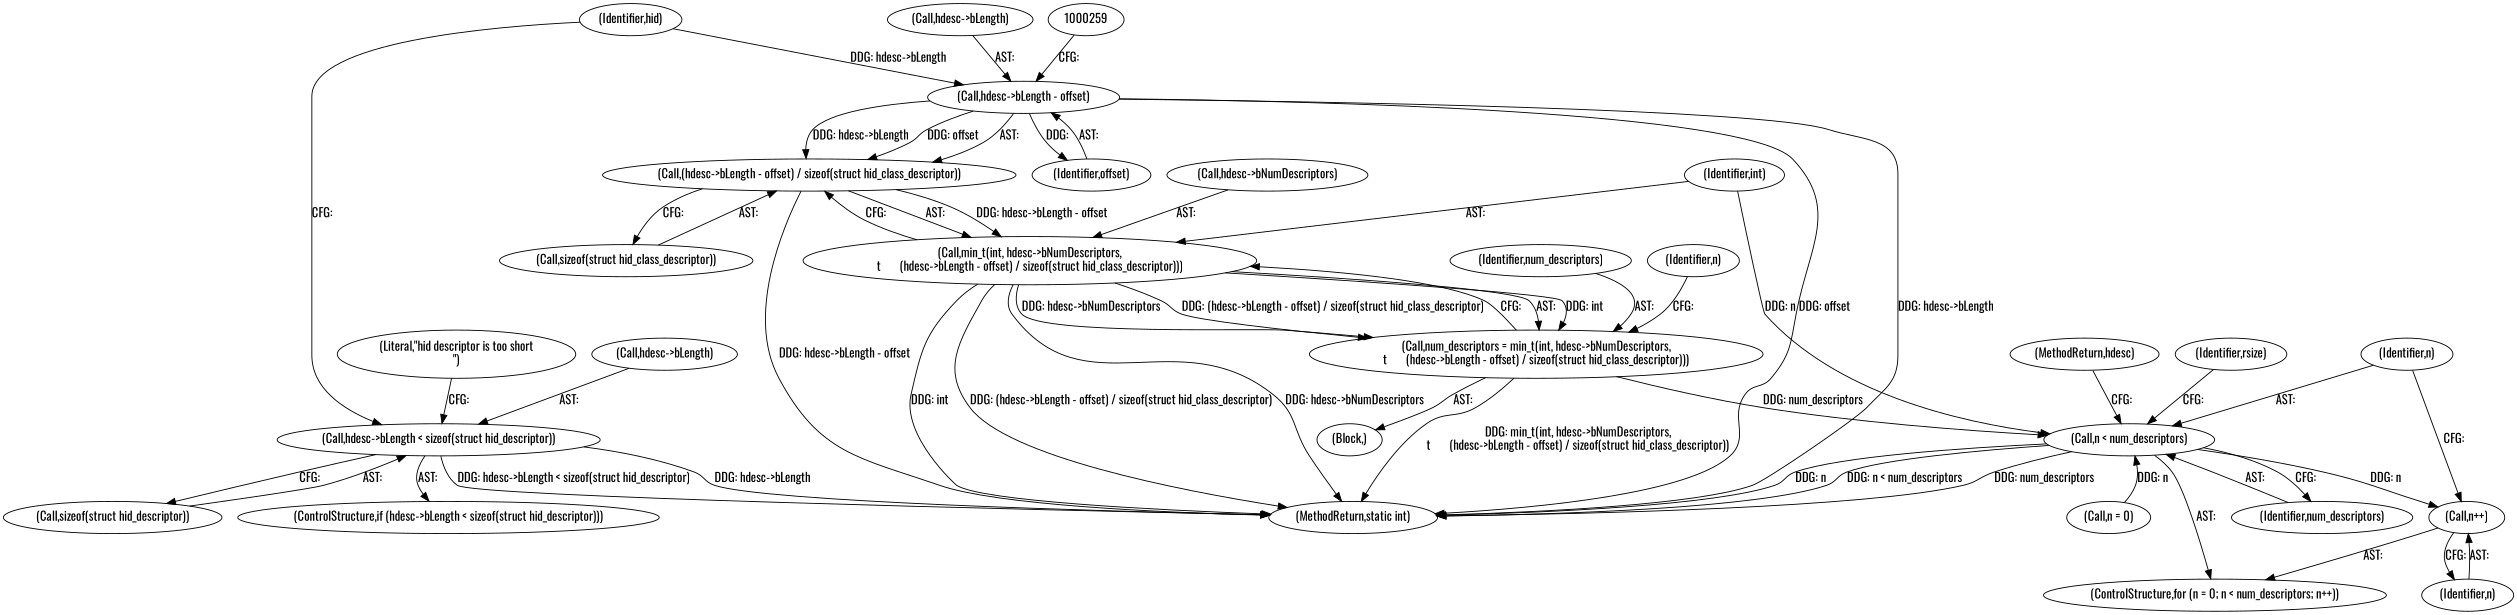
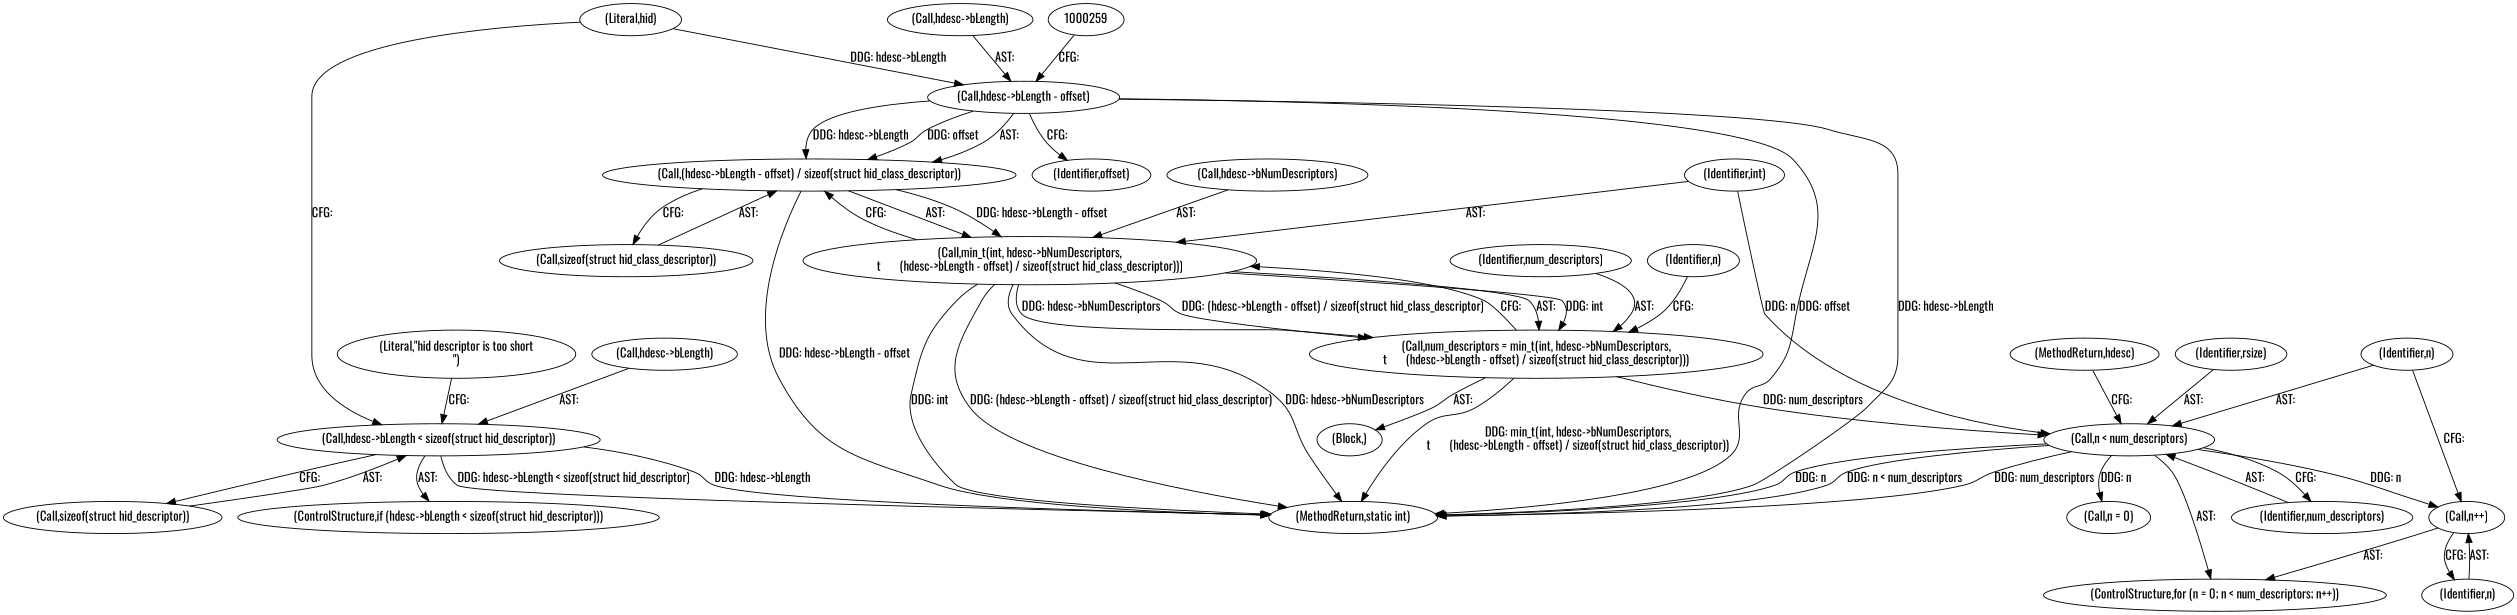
node "(Identifier,hid)": label "(Identifier,hid)" -> "(Literal,hid)"
edge "(Call,hdesc->bLength - offset)" -> "(Identifier,offset)": label "DDG: " -> "CFG: "
edge "(Identifier,offset)" -> "(Call,hdesc->bLength - offset)": removed, label "AST:"
edge "(Identifier,rsize)" -> "(Call,n < num_descriptors)": label "CFG: " -> "AST: "
edge "(Call,n = 0)" -> "(Call,n < num_descriptors)": reversed
